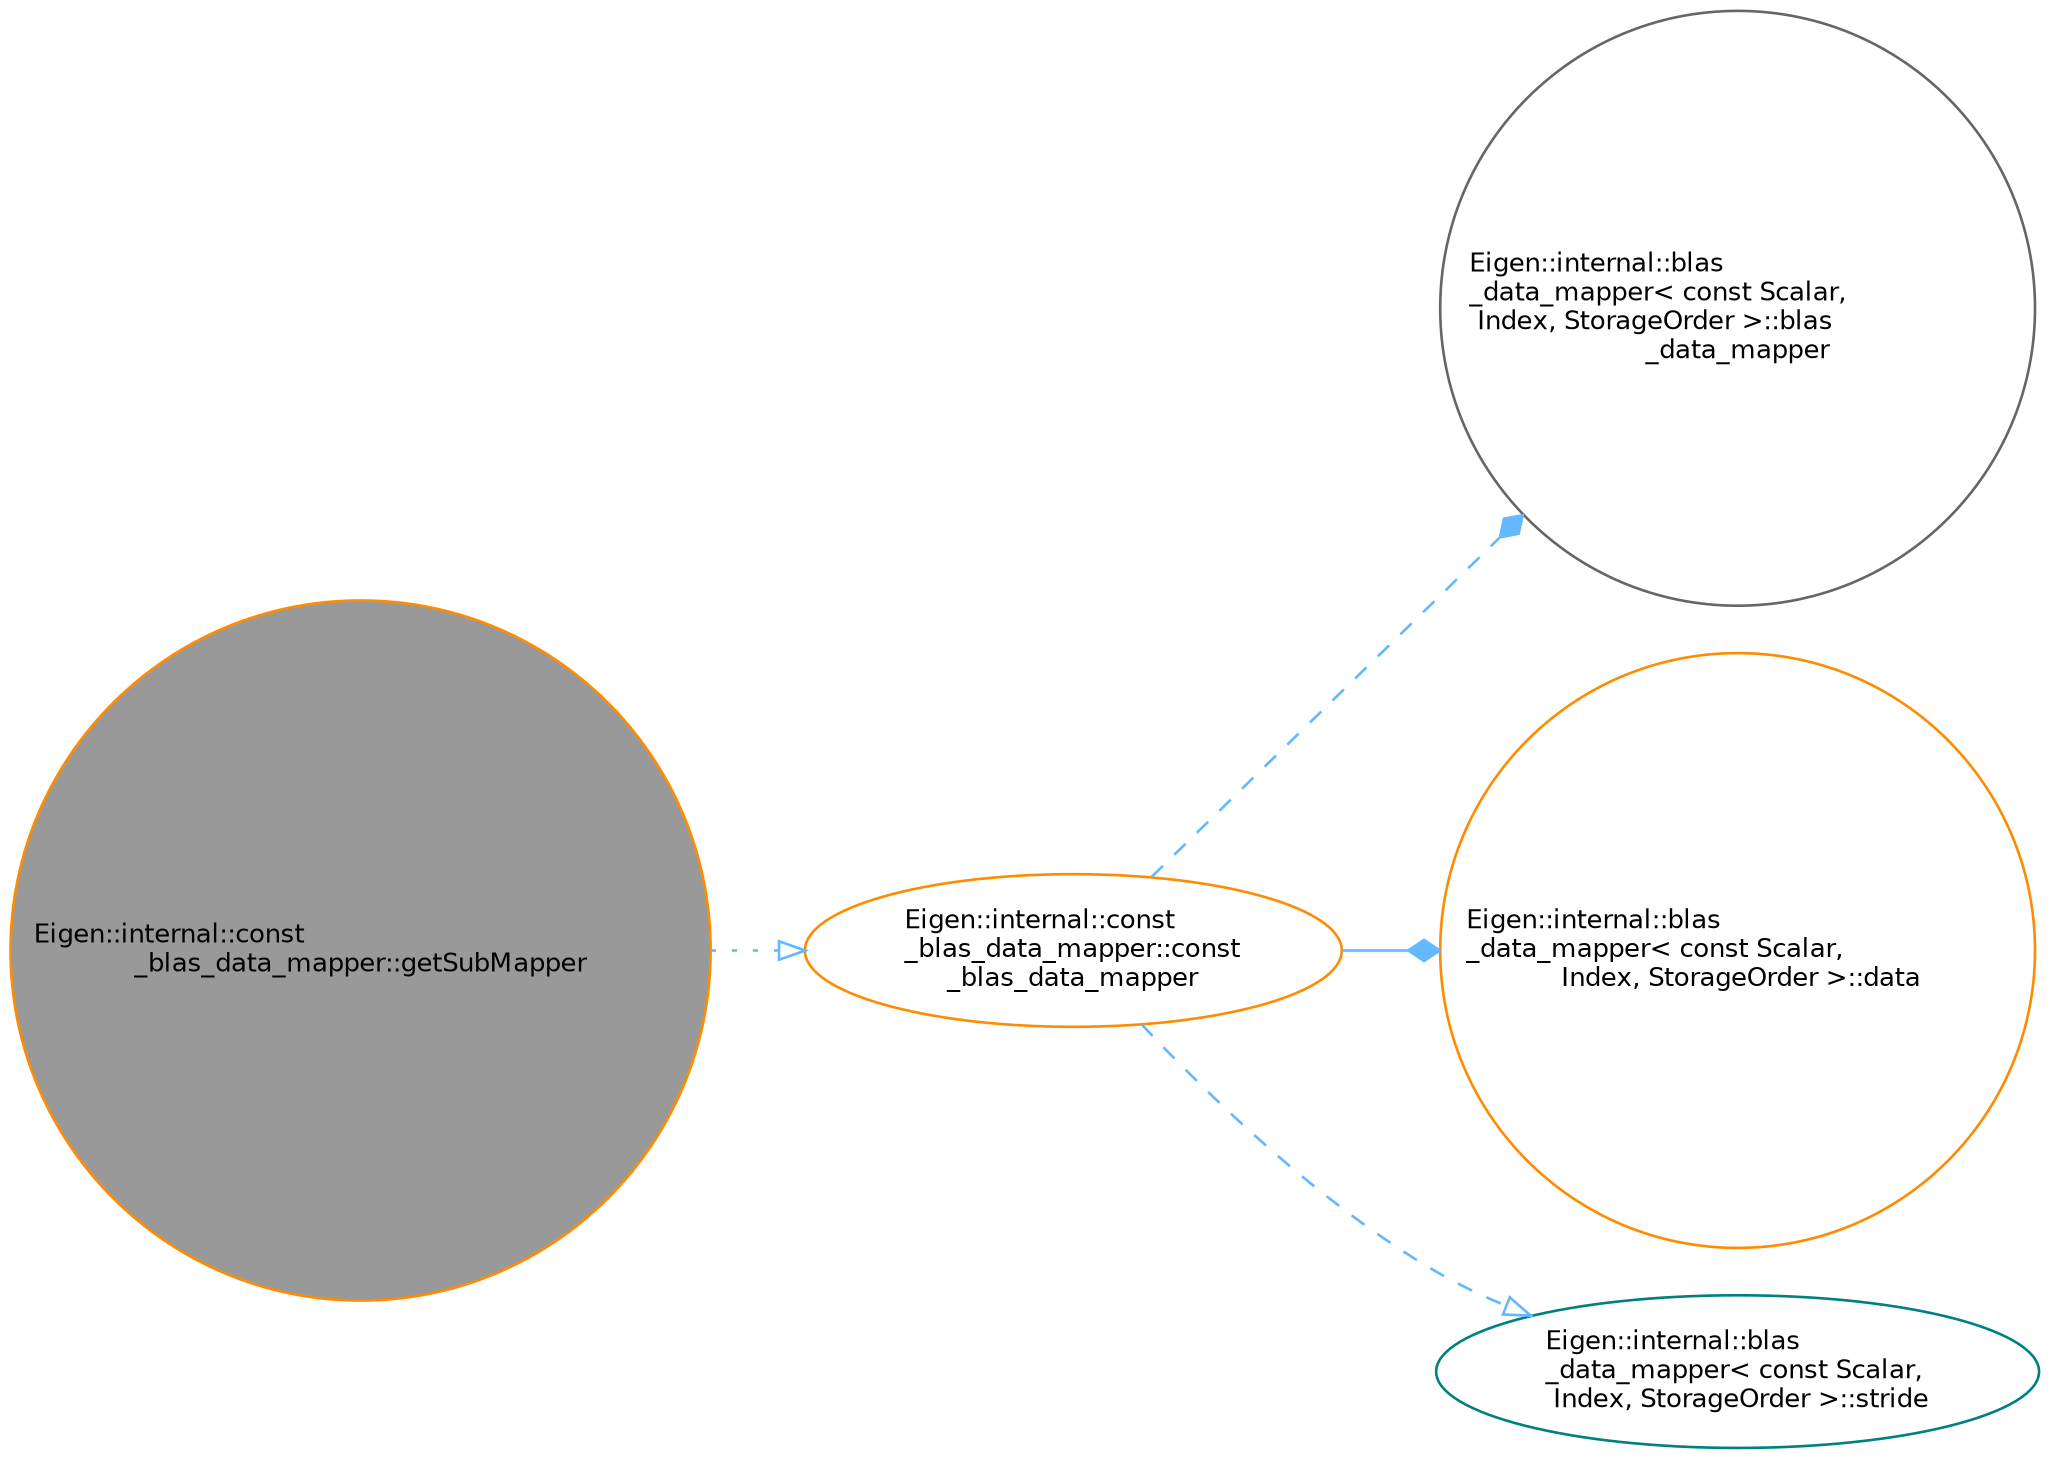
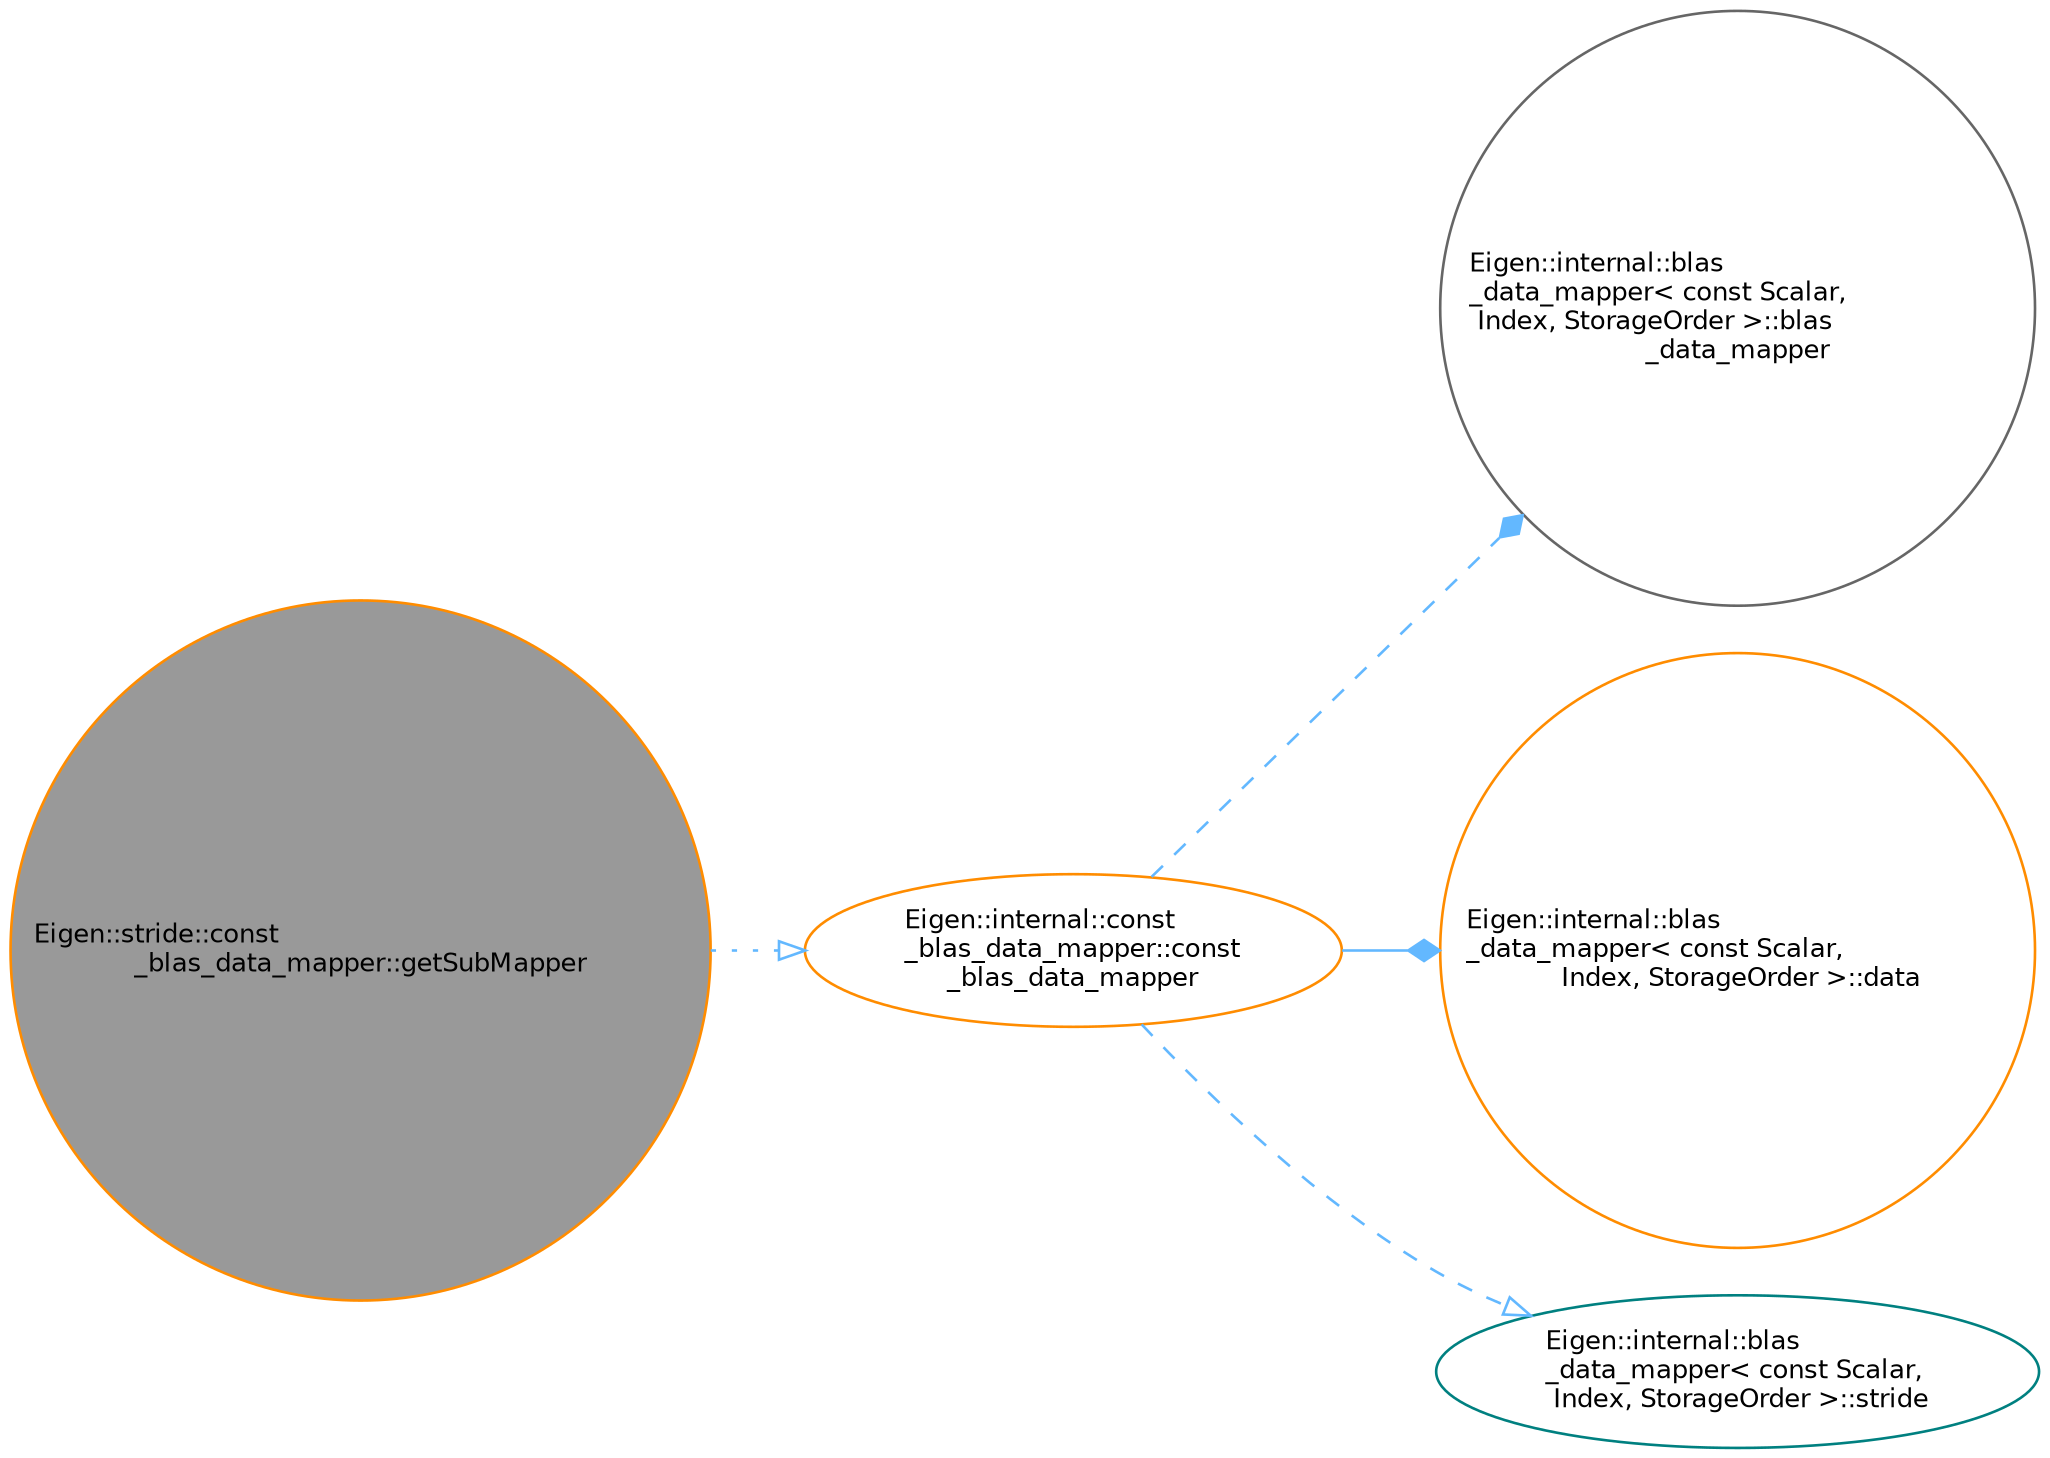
node "Eigen::internal::const _blas_data_mapper::getSubMapper": label "Eigen::internal::const _blas_data_mapper::getSubMapper" -> "Eigen::stride::const _blas_data_mapper::getSubMapper"
